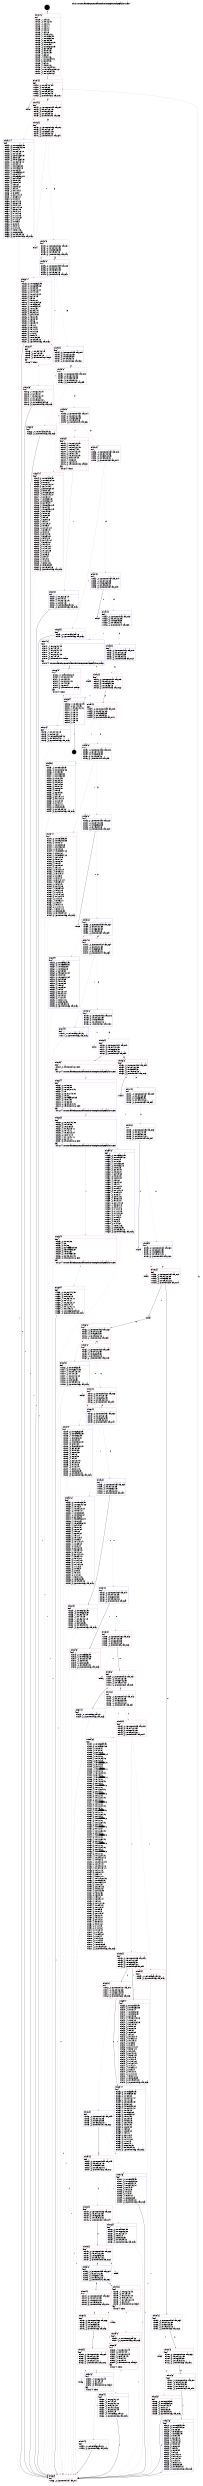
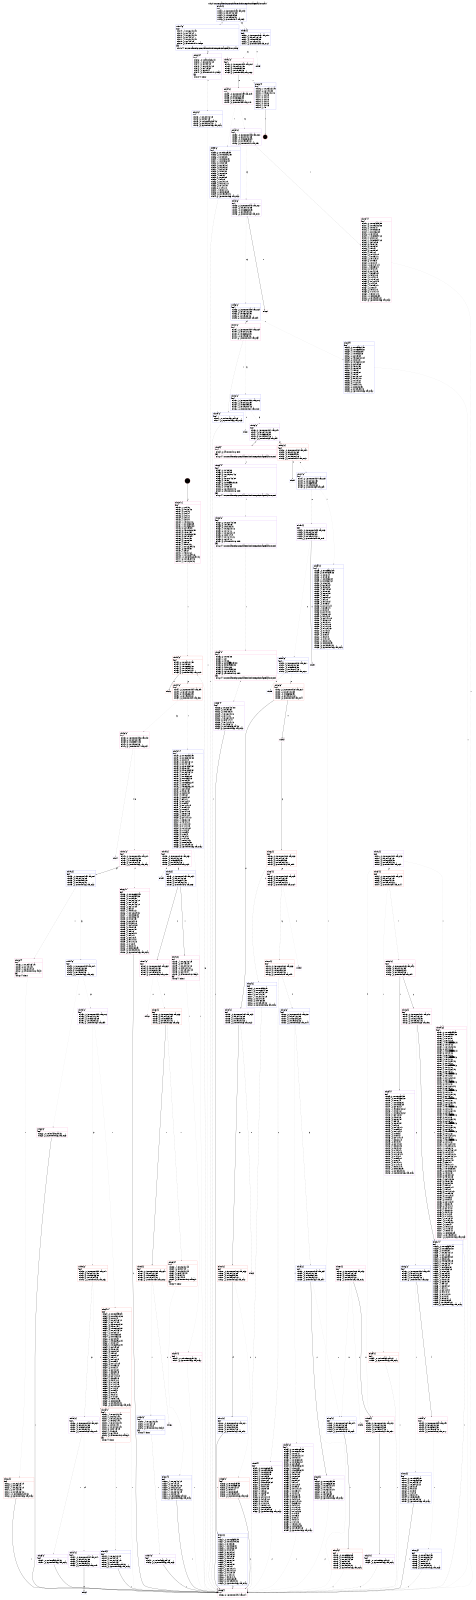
edge "0x401a24 [28]" -> "0x401a40 [28]": removed, label "29"
edge "0x401cc4 [28]" -> "0x401ce0 [28]": reversed
edge "0x401cfc [28]" -> "0x401d18 [28]": reversed
node "0x401dc0 [28]": removed
